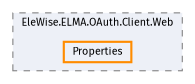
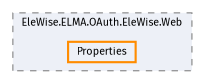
cluster "EleWise.ELMA.OAuth.Client.Web": label "EleWise.ELMA.OAuth.Client.Web" -> "EleWise.ELMA.OAuth.EleWise.Web"
